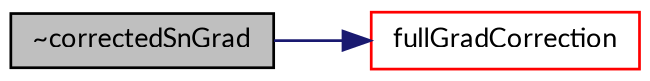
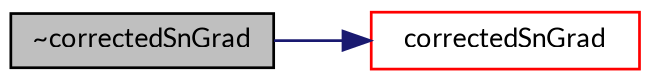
node "fullGradCorrection": label "fullGradCorrection" -> "correctedSnGrad"
